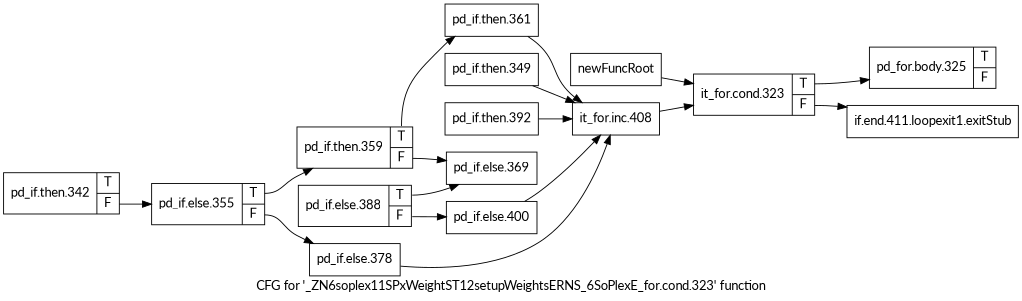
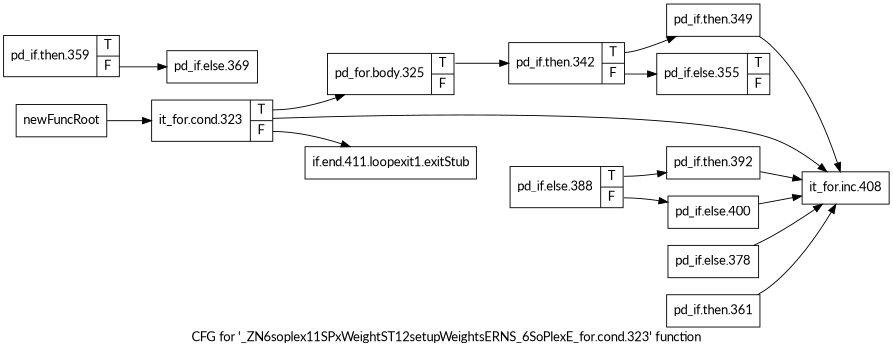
edge "pd_if.then.342" -> "pd_if.then.349": added
edge "pd_for.body.325" -> "pd_if.then.342": added
edge "pd_if.then.359" -> "pd_if.then.361": removed
edge "it_for.inc.408" -> "it_for.cond.323": reversed
edge "pd_if.else.355" -> "pd_if.then.359": removed
edge "pd_if.else.388" -> "pd_if.else.369": now "pd_if.else.388" -> "pd_if.then.392"
edge "pd_if.else.355" -> "pd_if.else.378": removed
